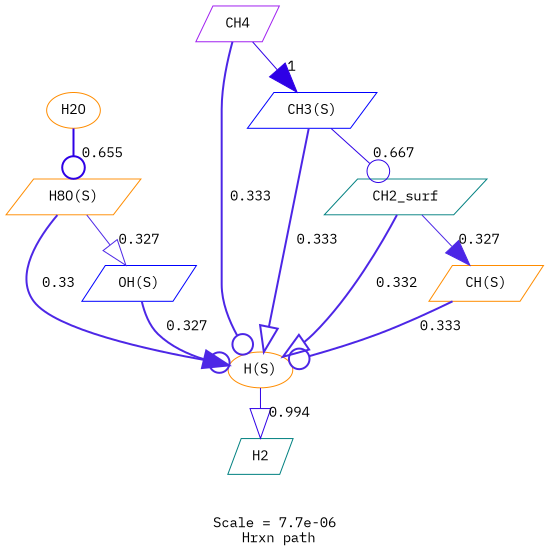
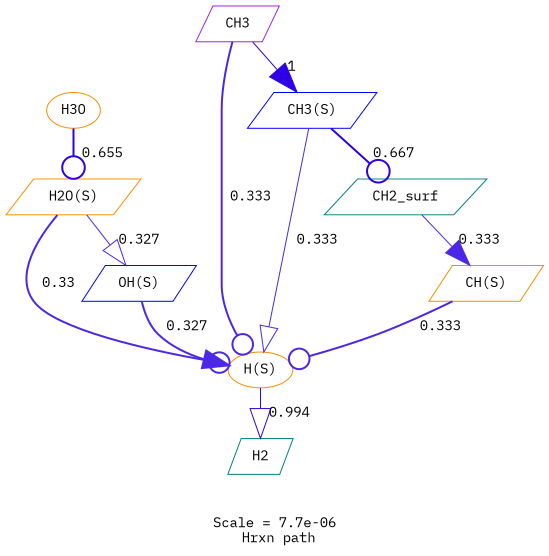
node "CH4": label "CH4" -> "CH3"
node "H2O": label "H2O" -> "H3O"
edge "CH3(S)" -> "CH2_surf": style solid -> bold
node "H8O(S)": label "H8O(S)" -> "H2O(S)"
edge "CH3(S)" -> "H(S)": style bold -> solid
edge "CH2_surf" -> "CH(S)": label " 0.327" -> " 0.333"
edge "CH2_surf" -> "H(S)": removed, label "0.332"
